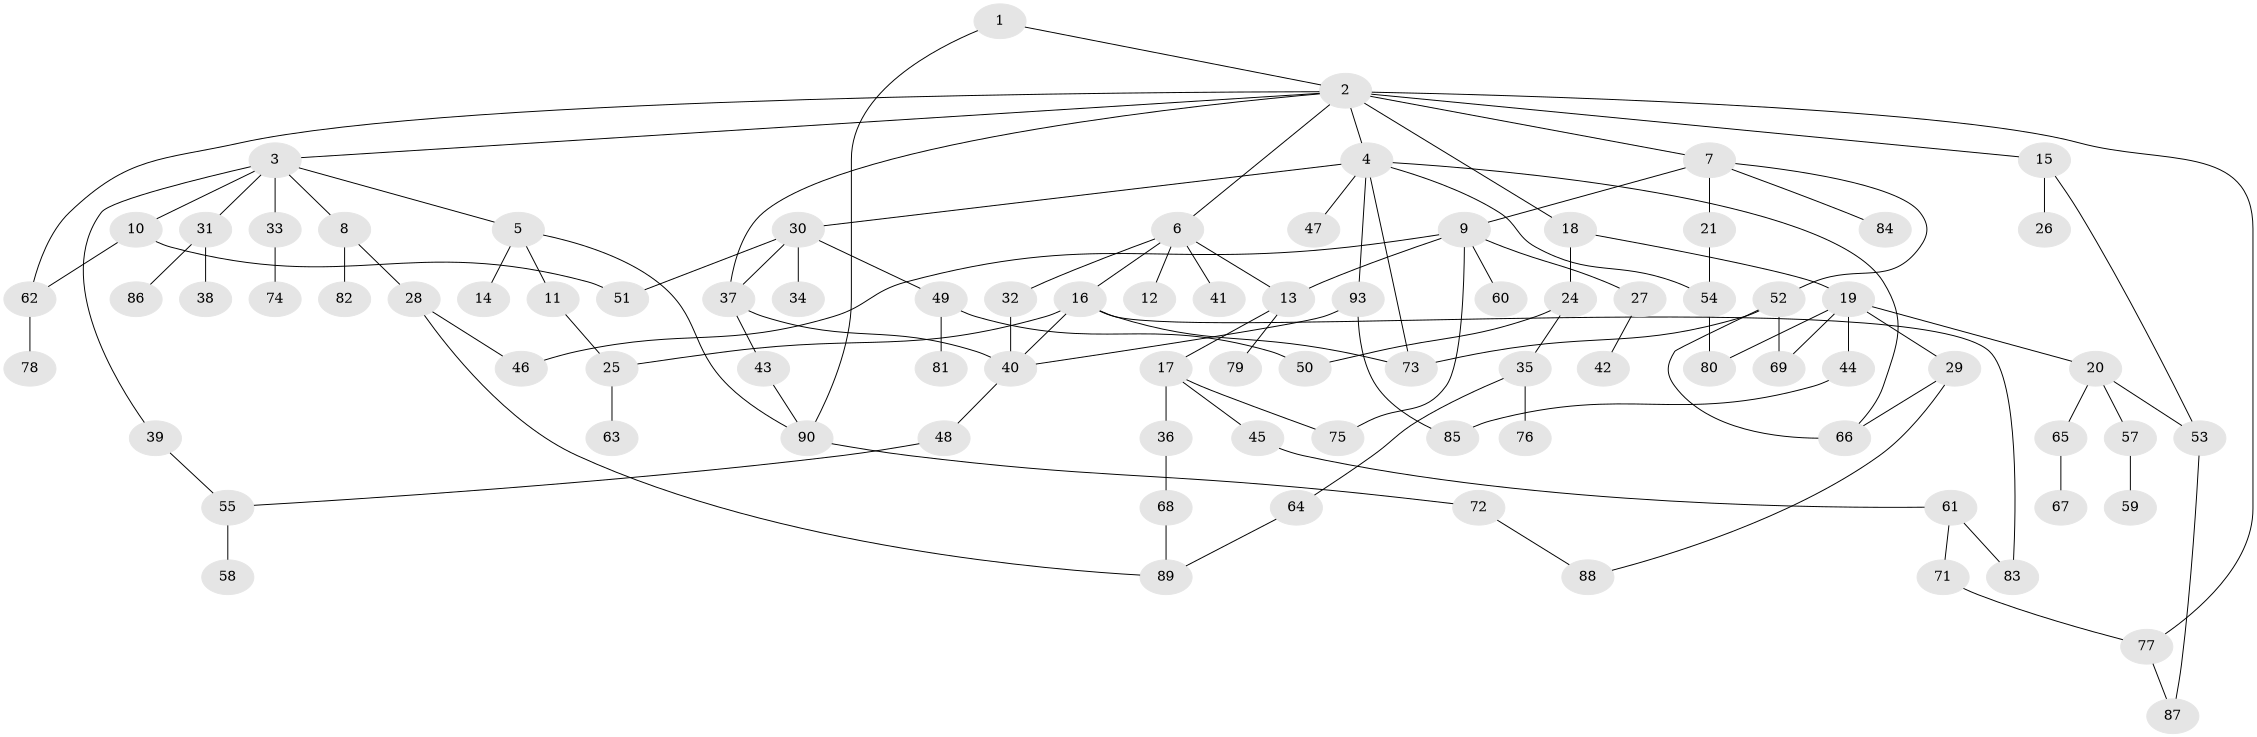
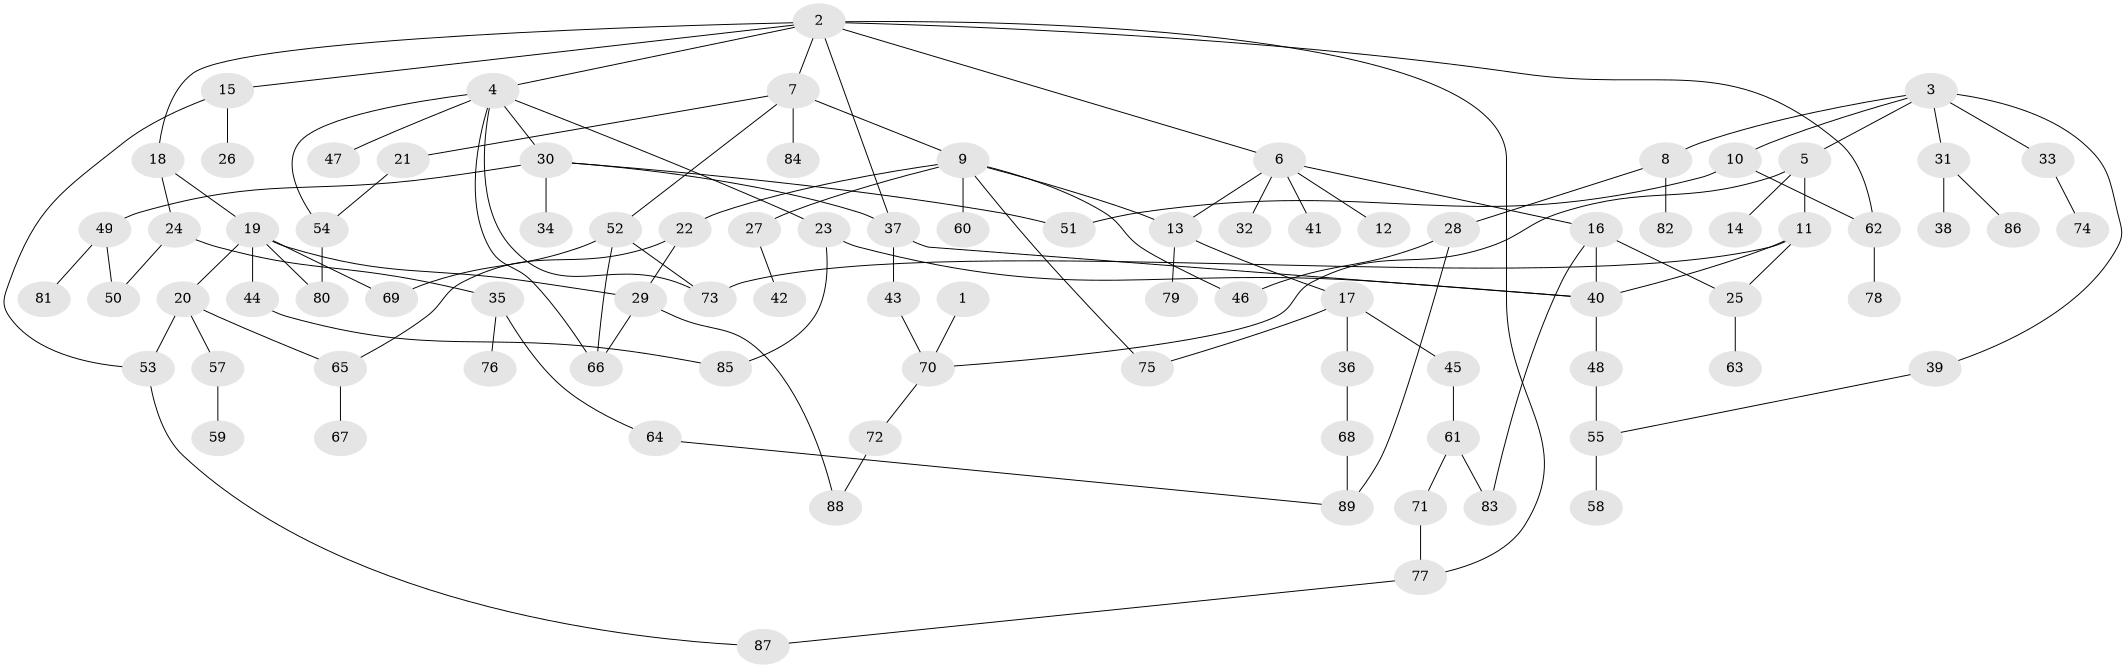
edge "1" -- "2": removed
edge "2" -- "3": removed
node "22": added
node "93": label "93" -> "23"
edge "32" -- "40": now "11" -- "40"
edge "16" -- "73": now "11" -- "73"
node "90": label "90" -> "70"
